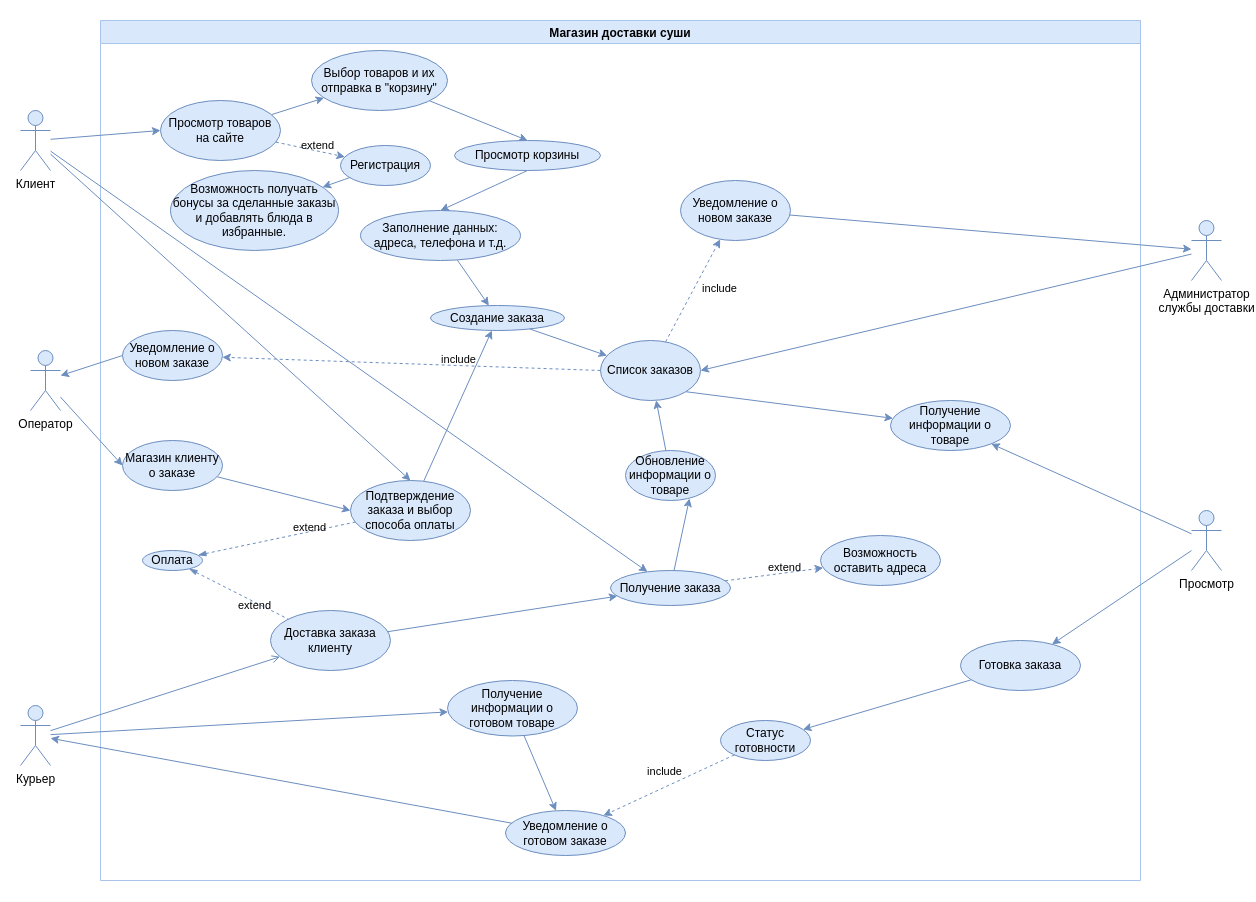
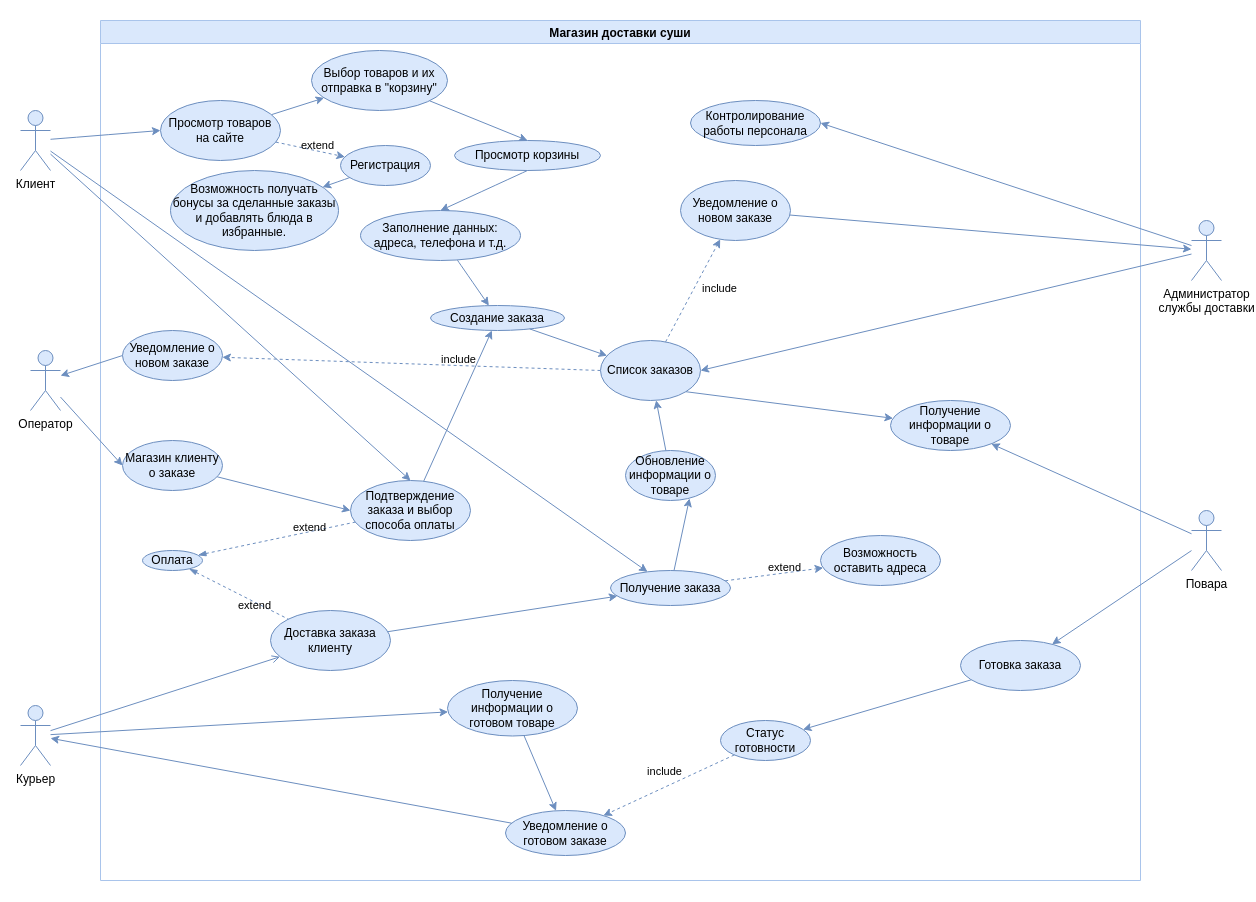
node "Контролирование работы персонала": added
edge "Администратор службы доставки" -> "Контролирование работы персонала": added
node "Просмотр": label "Просмотр" -> "Повара"
